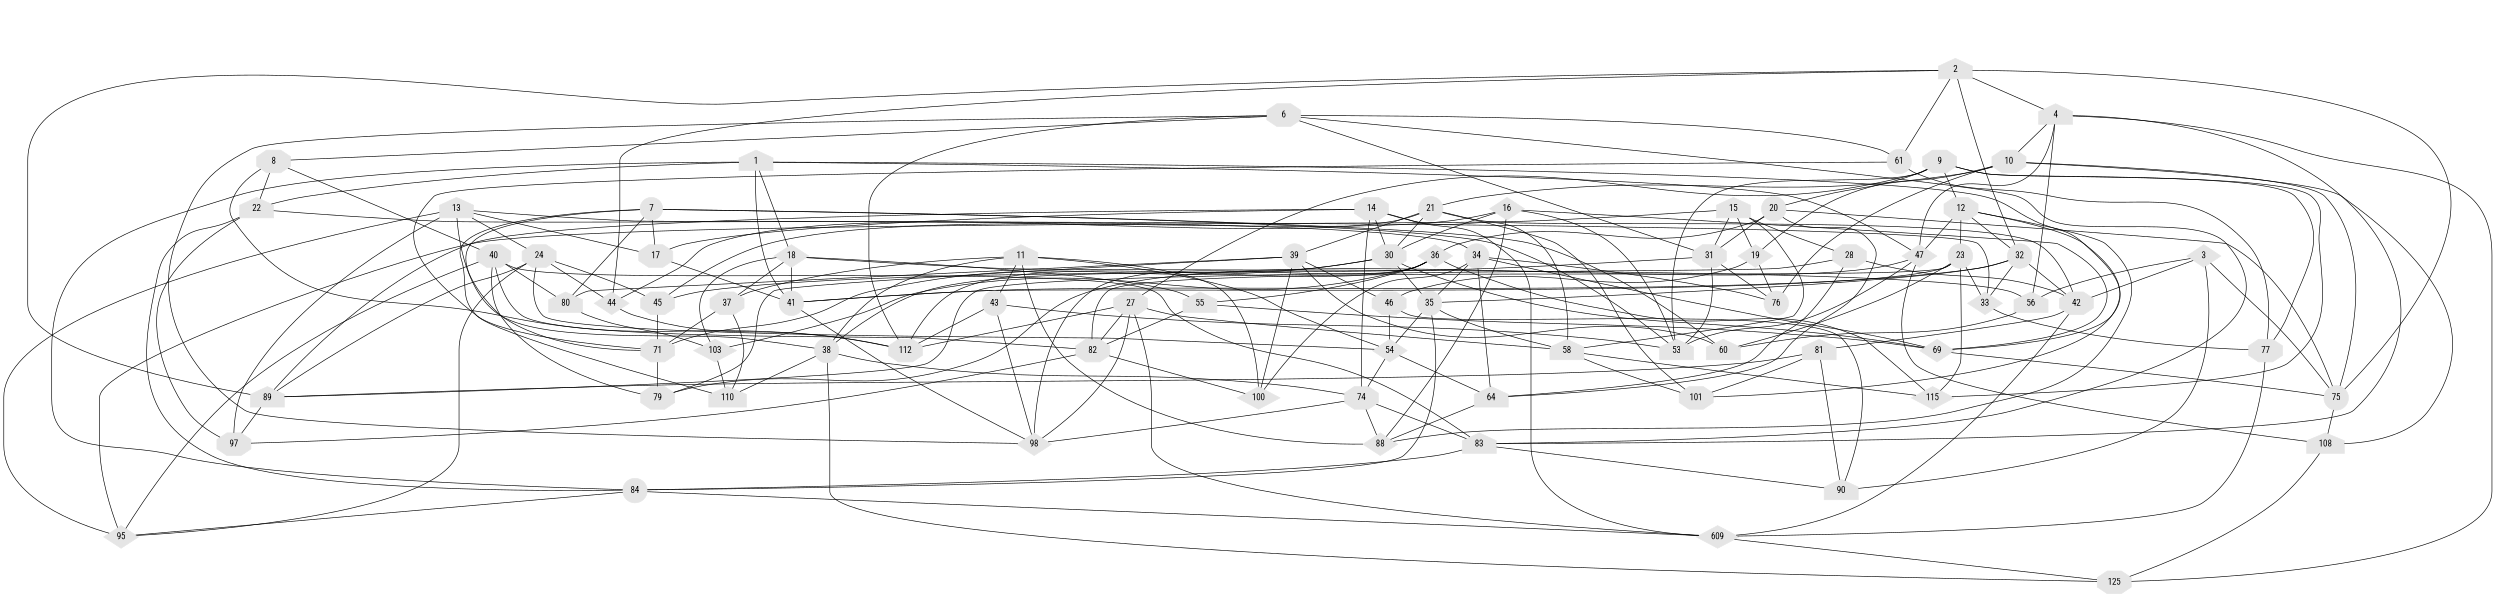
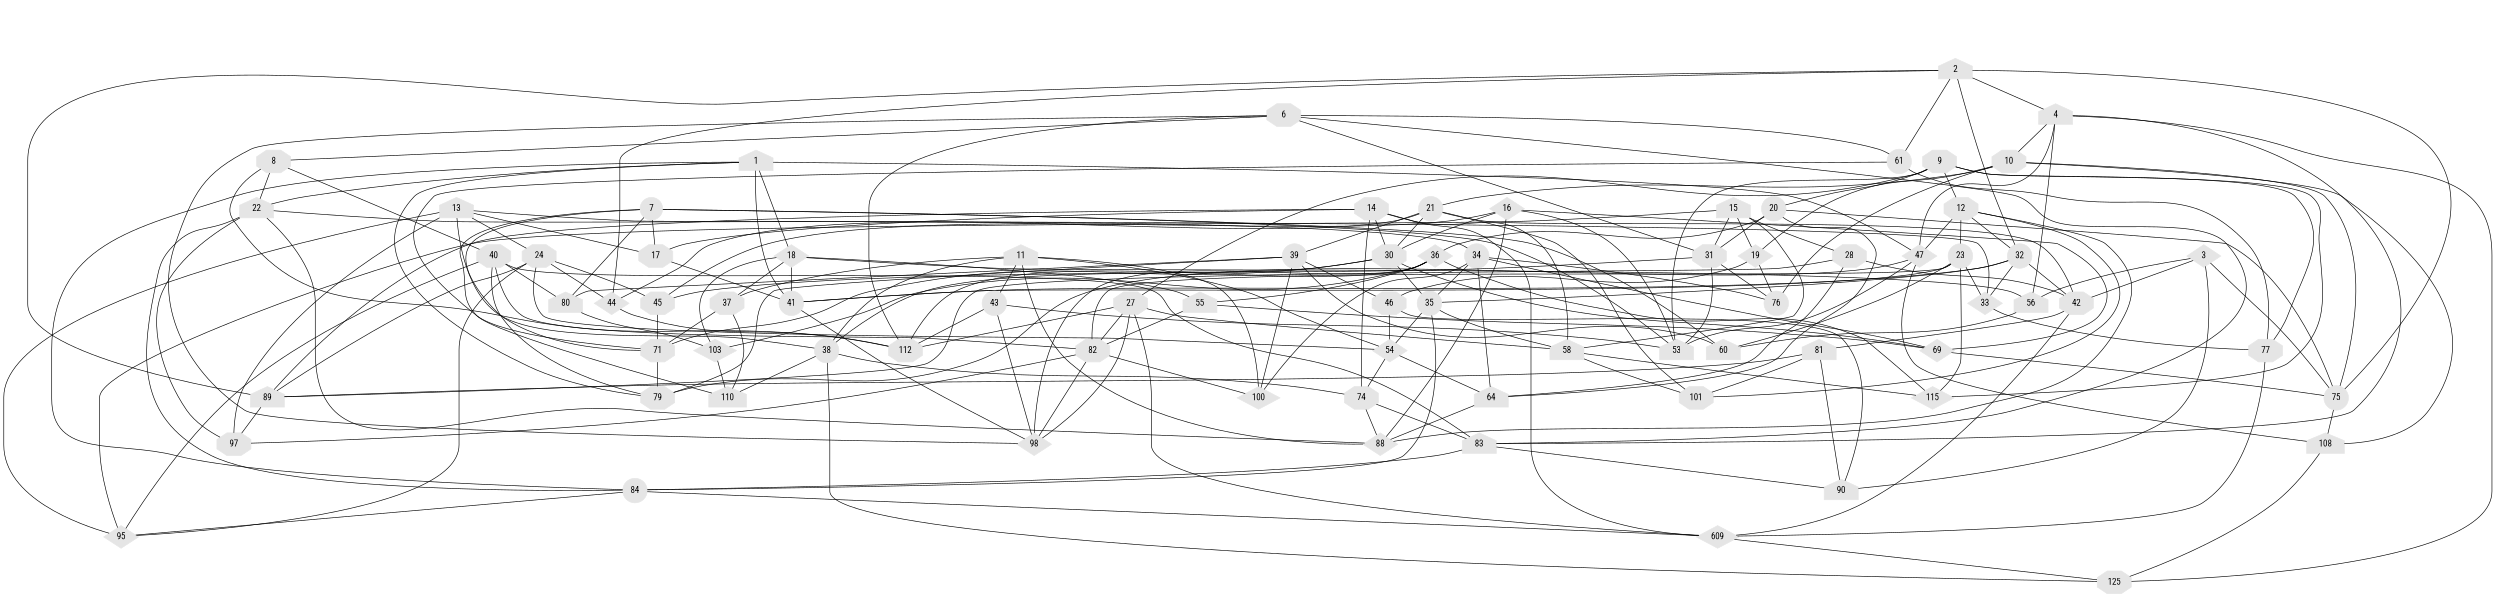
edge "1" -- "69": now "1" -- "79"
edge "22" -- "88": added
edge "74" -- "98": now "82" -- "98"
